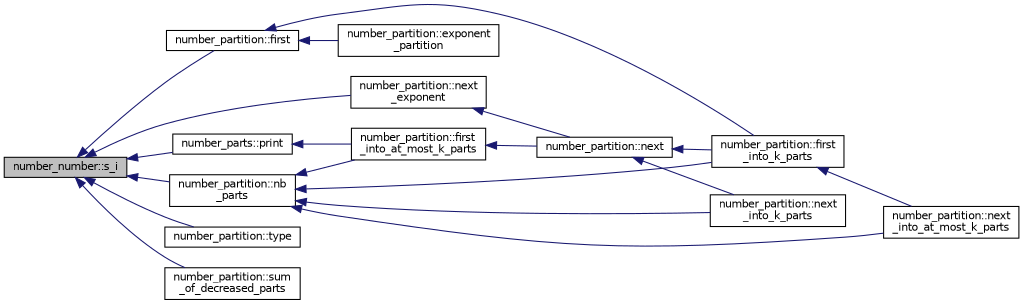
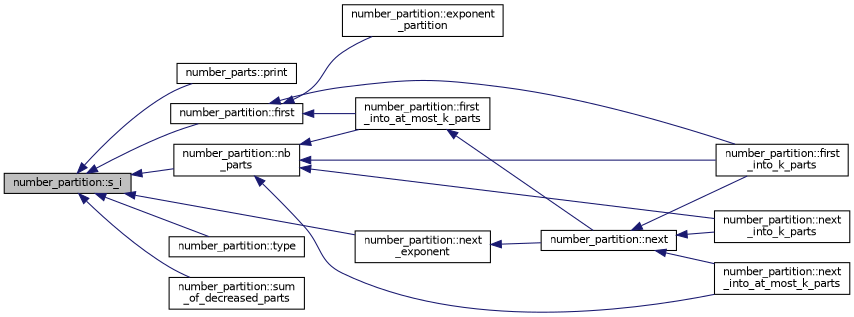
edge "number_partition::first _into_at_most_k_parts" -> "number_parts::print": now "number_partition::first _into_at_most_k_parts" -> "number_partition::first"
node "number_number::s_i": label "number_number::s_i" -> "number_partition::s_i"
edge "number_partition::next _into_at_most_k_parts" -> "number_partition::first _into_k_parts": now "number_partition::next _into_at_most_k_parts" -> "number_partition::next"
